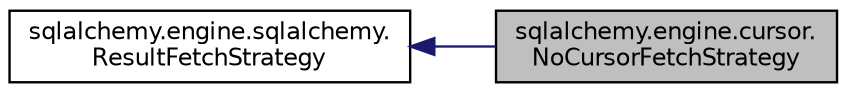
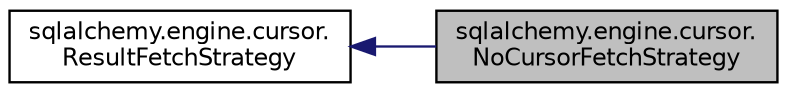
node "sqlalchemy.engine.sqlalchemy. ResultFetchStrategy": label "sqlalchemy.engine.sqlalchemy. ResultFetchStrategy" -> "sqlalchemy.engine.cursor. ResultFetchStrategy"
